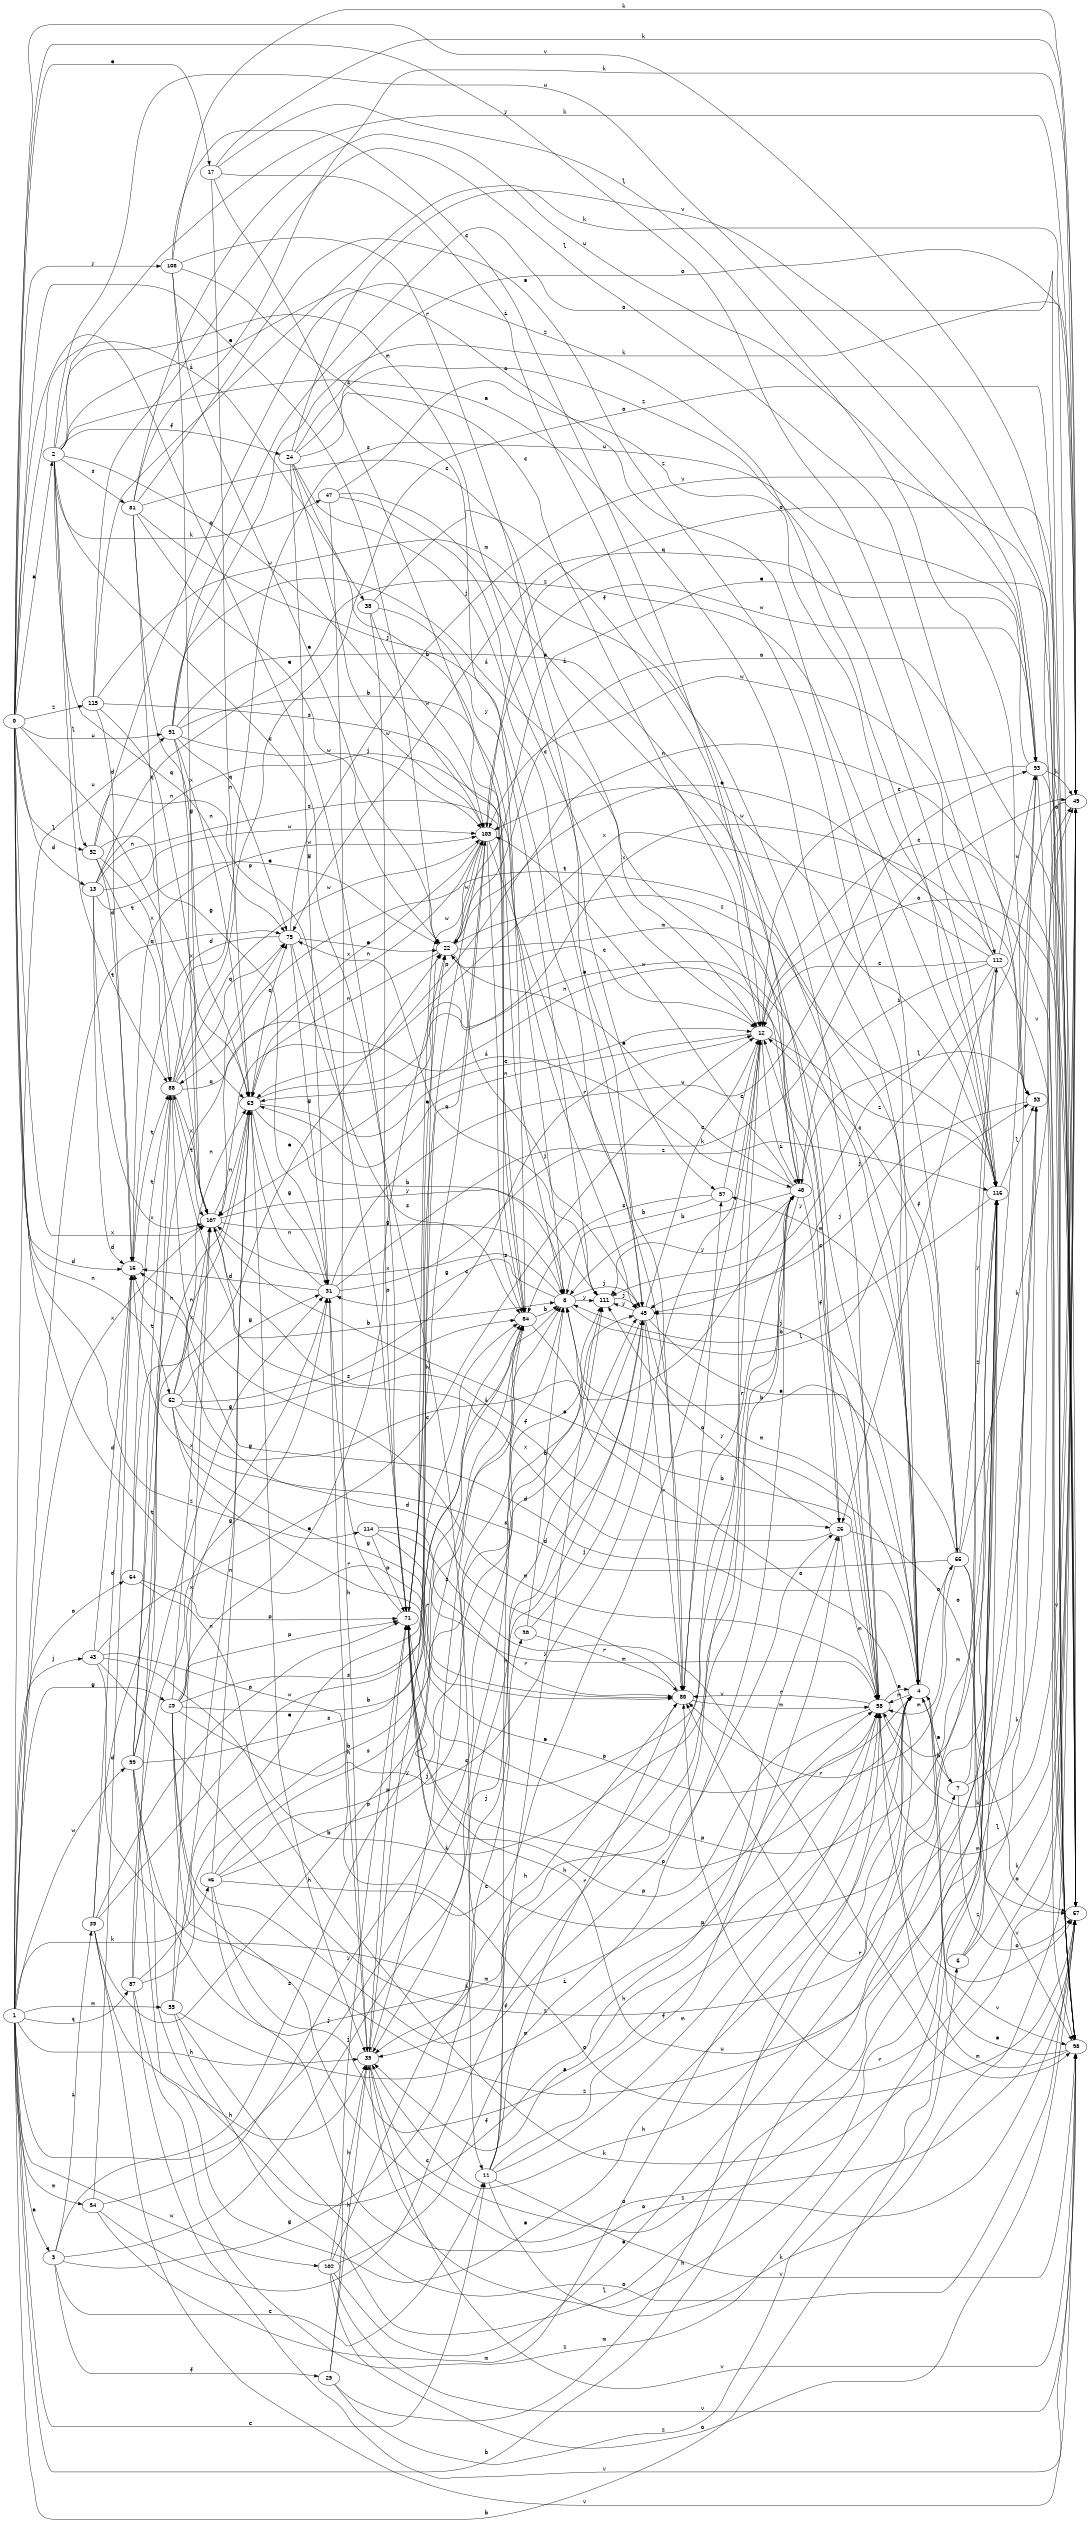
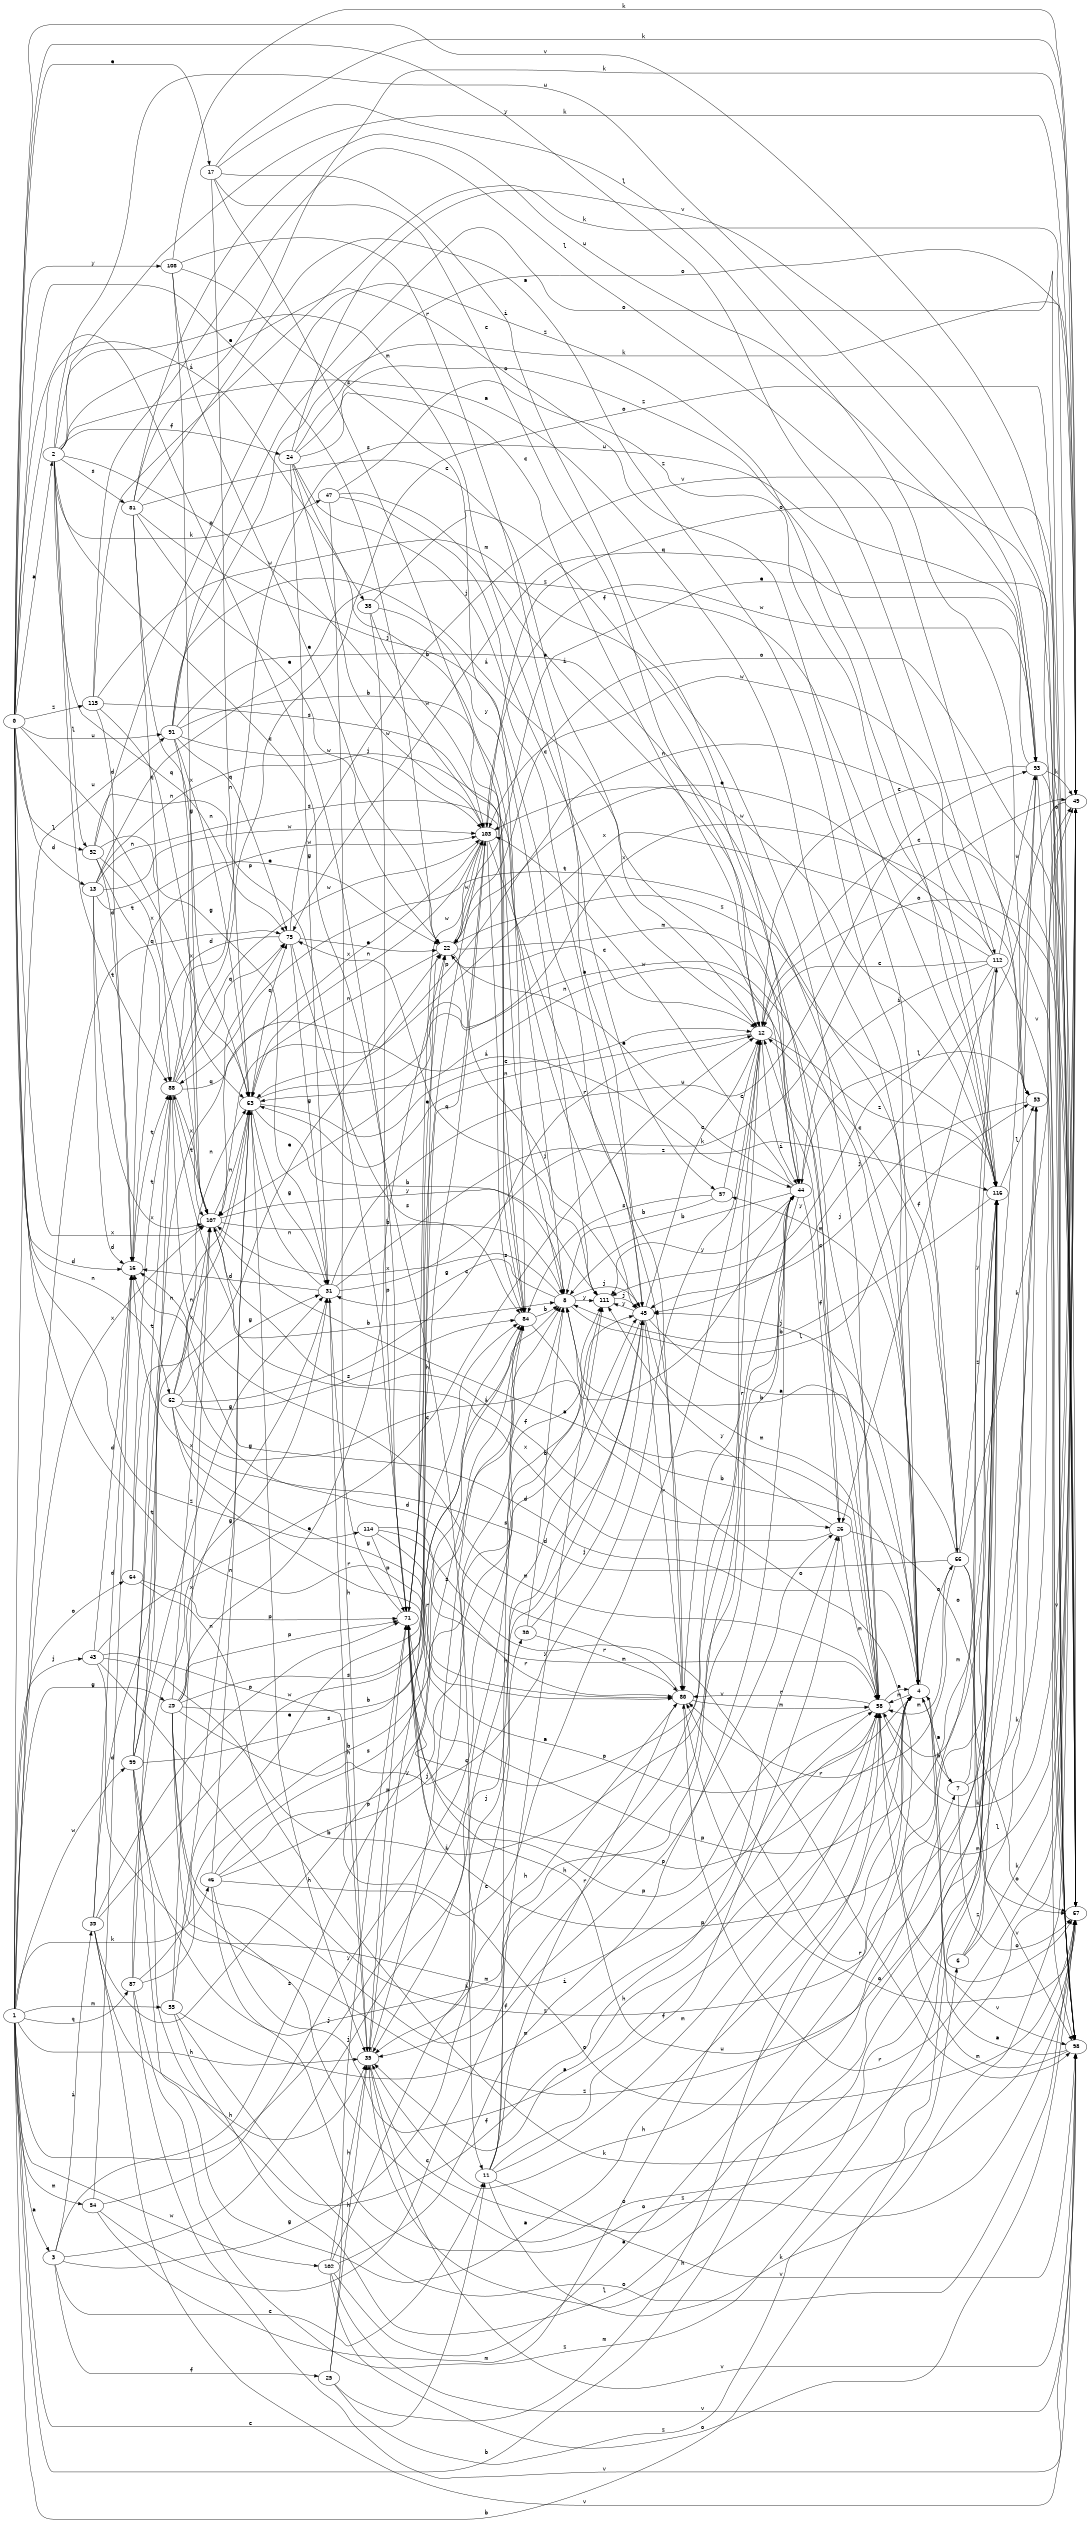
edge "108" -> "12": now "17" -> "12"
node "40": label "40" -> "44"
edge "107" -> "8": label "g" -> "b"
edge "80" -> "57": now "80" -> "67"
